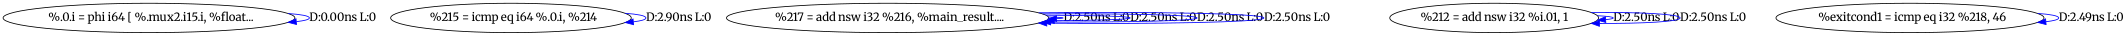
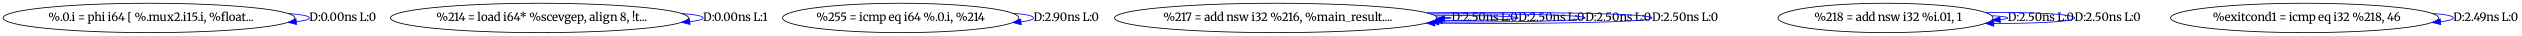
node "%215 = icmp eq i64 %.0.i, %214": label "%215 = icmp eq i64 %.0.i, %214" -> "%255 = icmp eq i64 %.0.i, %214"
node "%214 = load i64* %scevgep, align 8, !t...": added
node "%212 = add nsw i32 %i.01, 1": label "%212 = add nsw i32 %i.01, 1" -> "%218 = add nsw i32 %i.01, 1"
